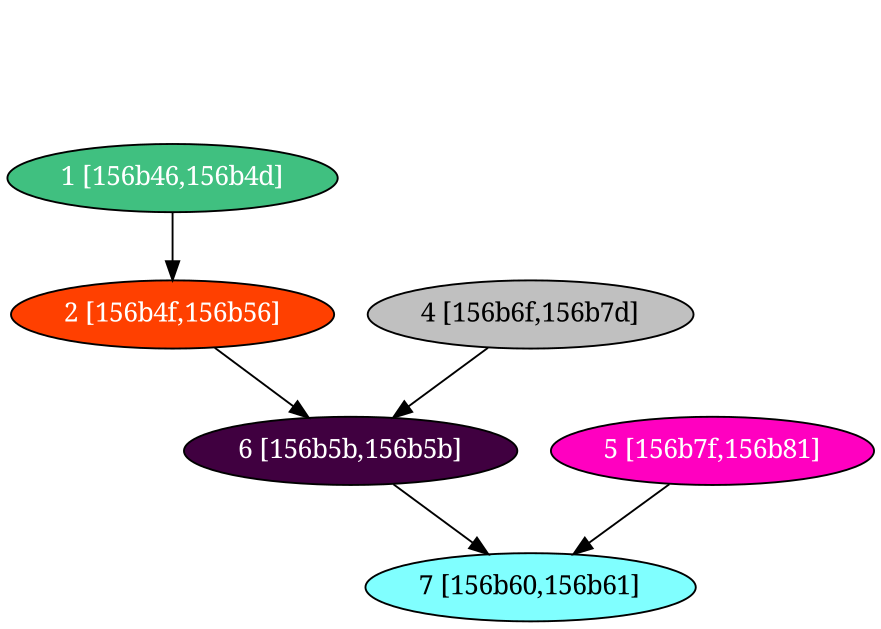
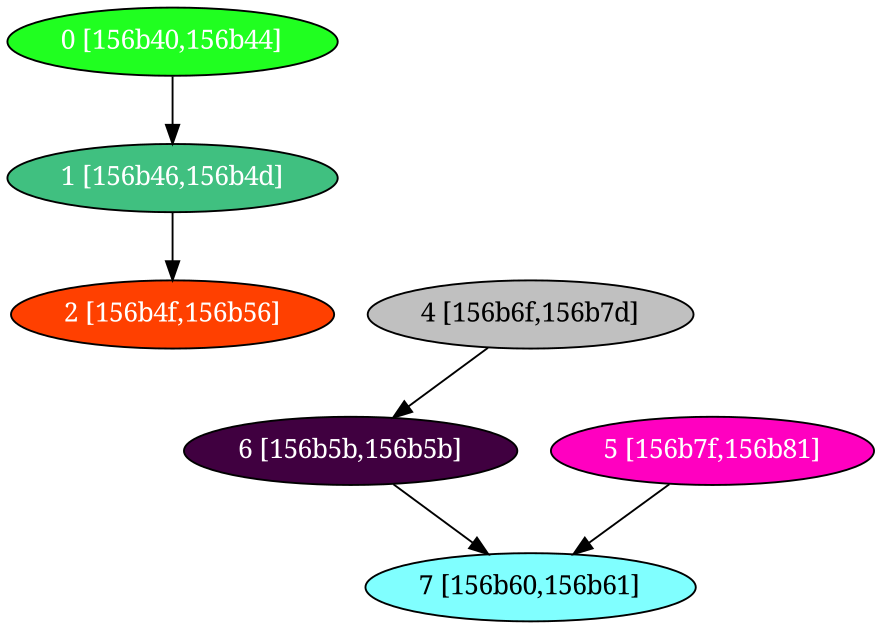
node "0 [156b40,156b44]": added
edge "2 [156b4f,156b56]" -> "6 [156b5b,156b5b]": removed
